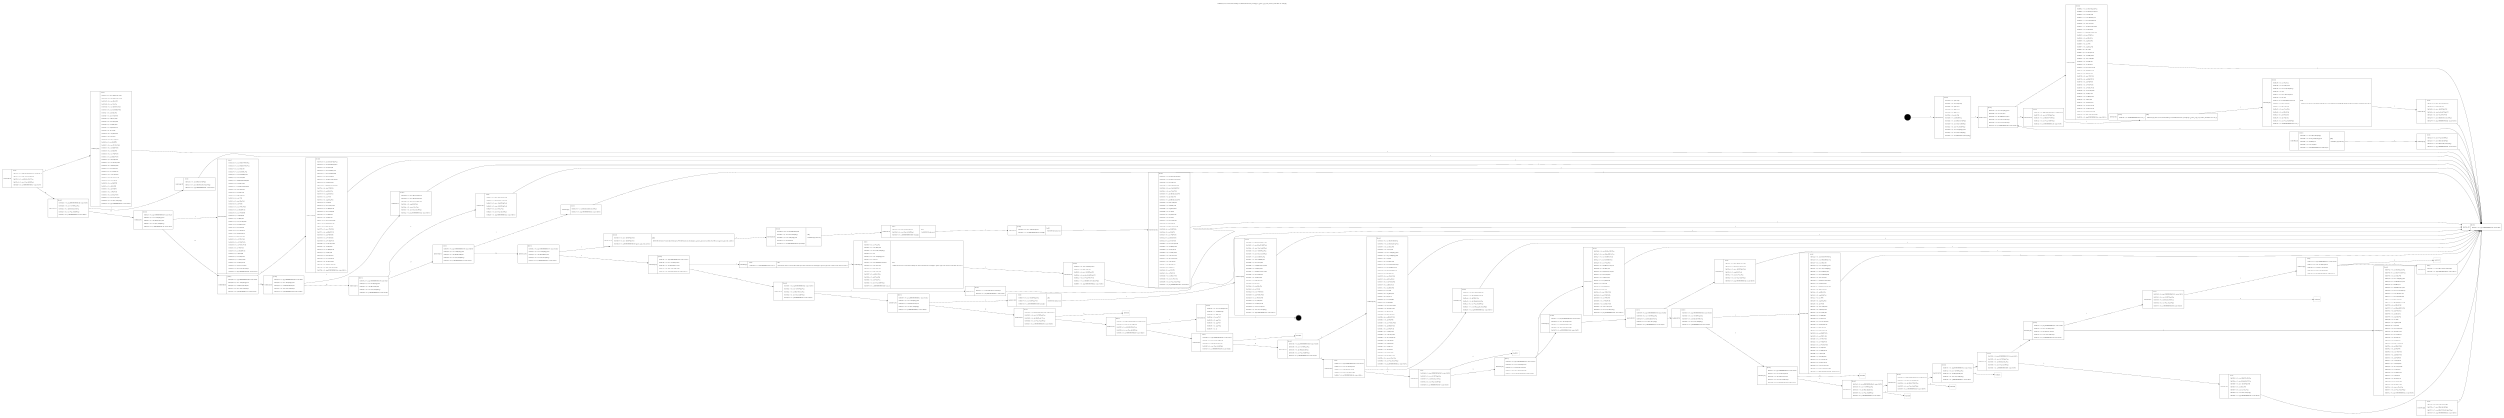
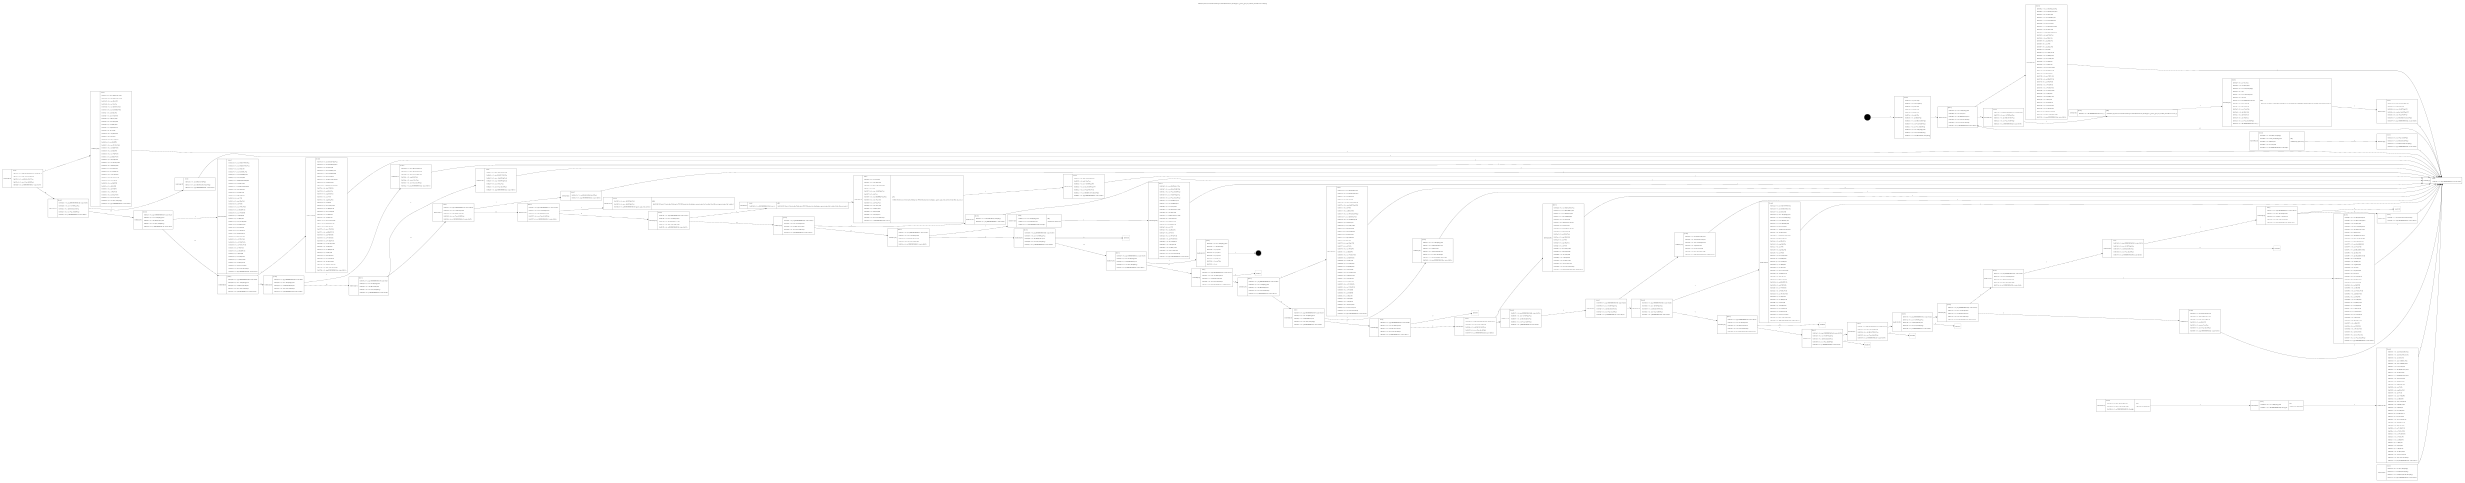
node "0x401b22 [23]": removed
